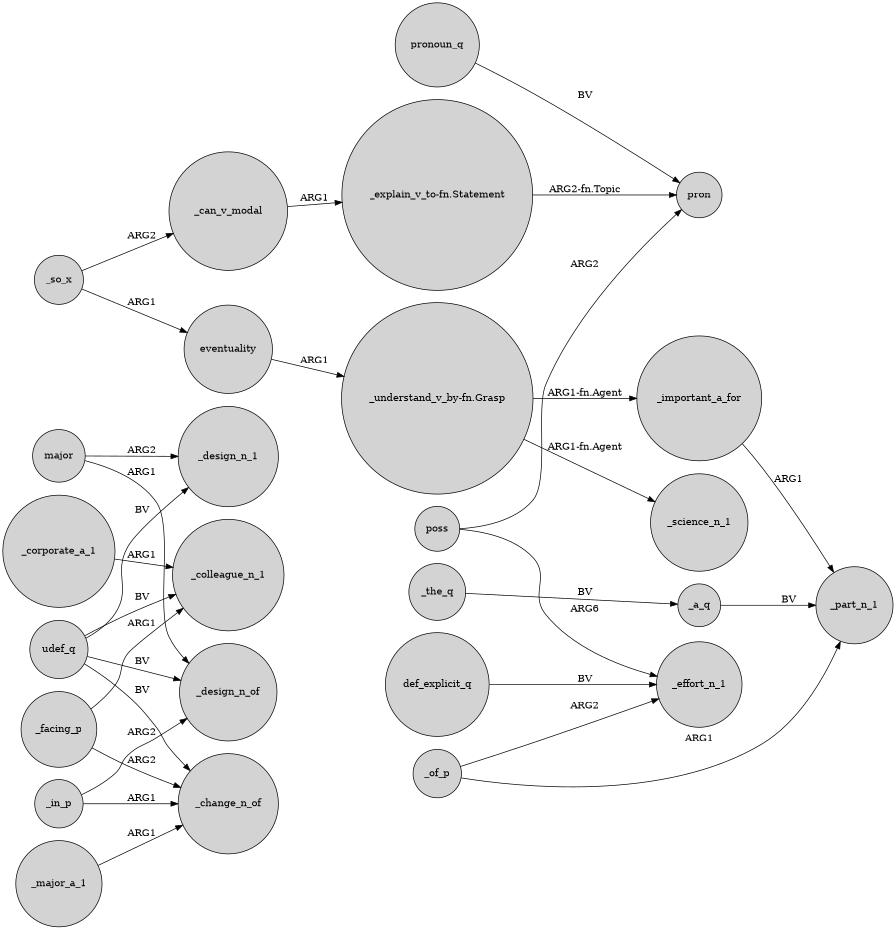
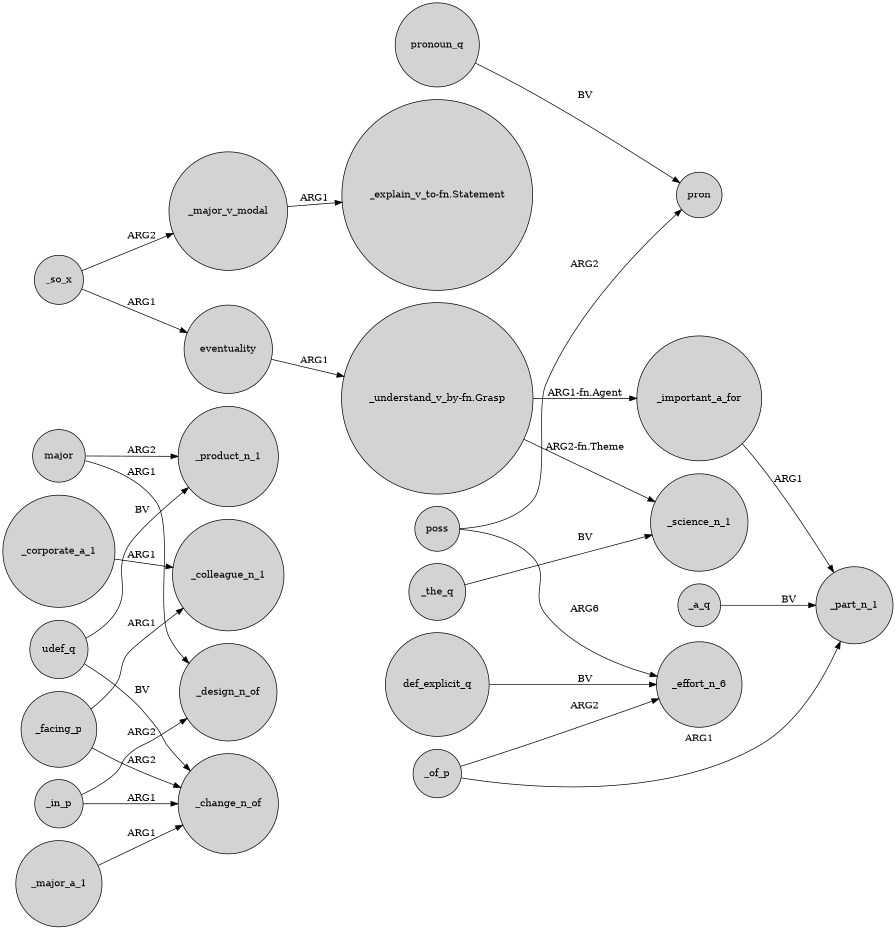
edge "_explain_v_to-fn.Statement" -> "pron": removed, label "ARG2-fn.Topic"
node "_can_v_modal": label "_can_v_modal" -> "_major_v_modal"
edge "_understand_v_by-fn.Grasp" -> "_science_n_1": label "ARG1-fn.Agent" -> "ARG2-fn.Theme"
node "_design_n_1": label "_design_n_1" -> "_product_n_1"
edge "_the_q" -> "_a_q": now "_the_q" -> "_science_n_1"
edge "udef_q" -> "_colleague_n_1": removed, label "BV"
edge "udef_q" -> "_design_n_of": removed, label "BV"
node "_effort_n_1": label "_effort_n_1" -> "_effort_n_6"
